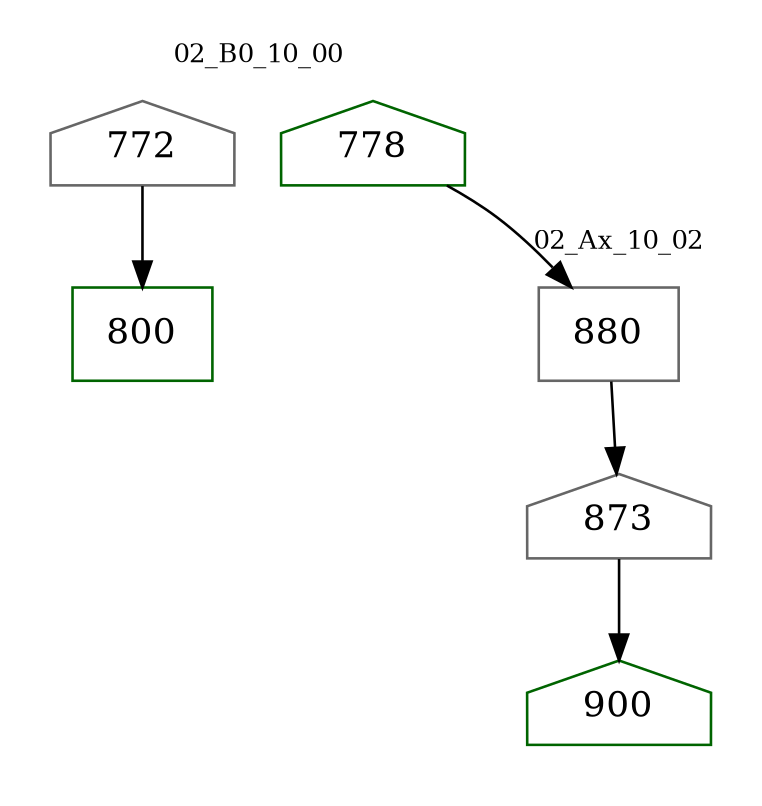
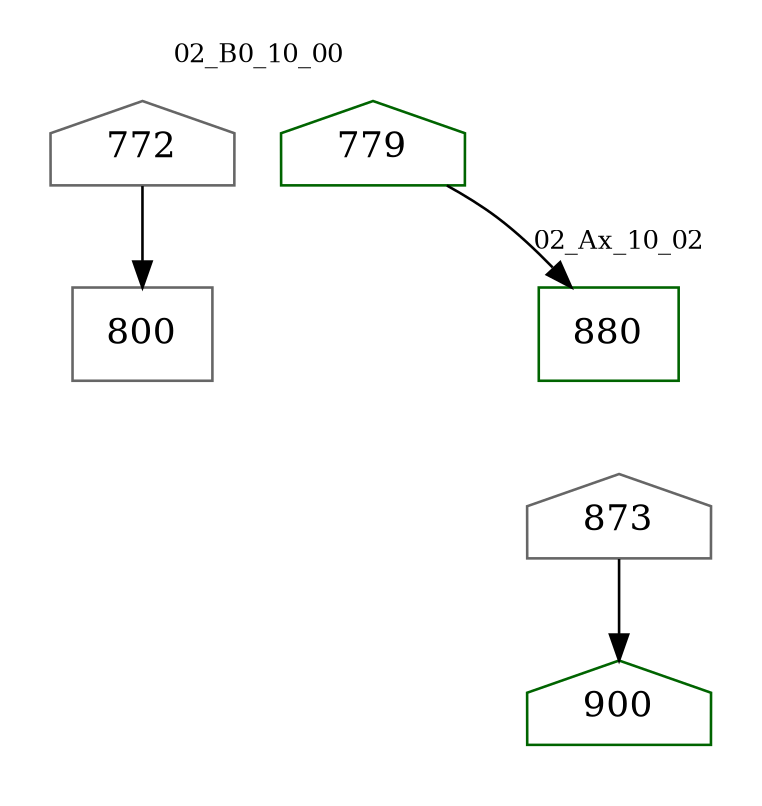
node "778": label "778" -> "779"
node "800": color darkgreen -> gray40
node "880": color gray40 -> darkgreen
edge "880" -> "873": removed
